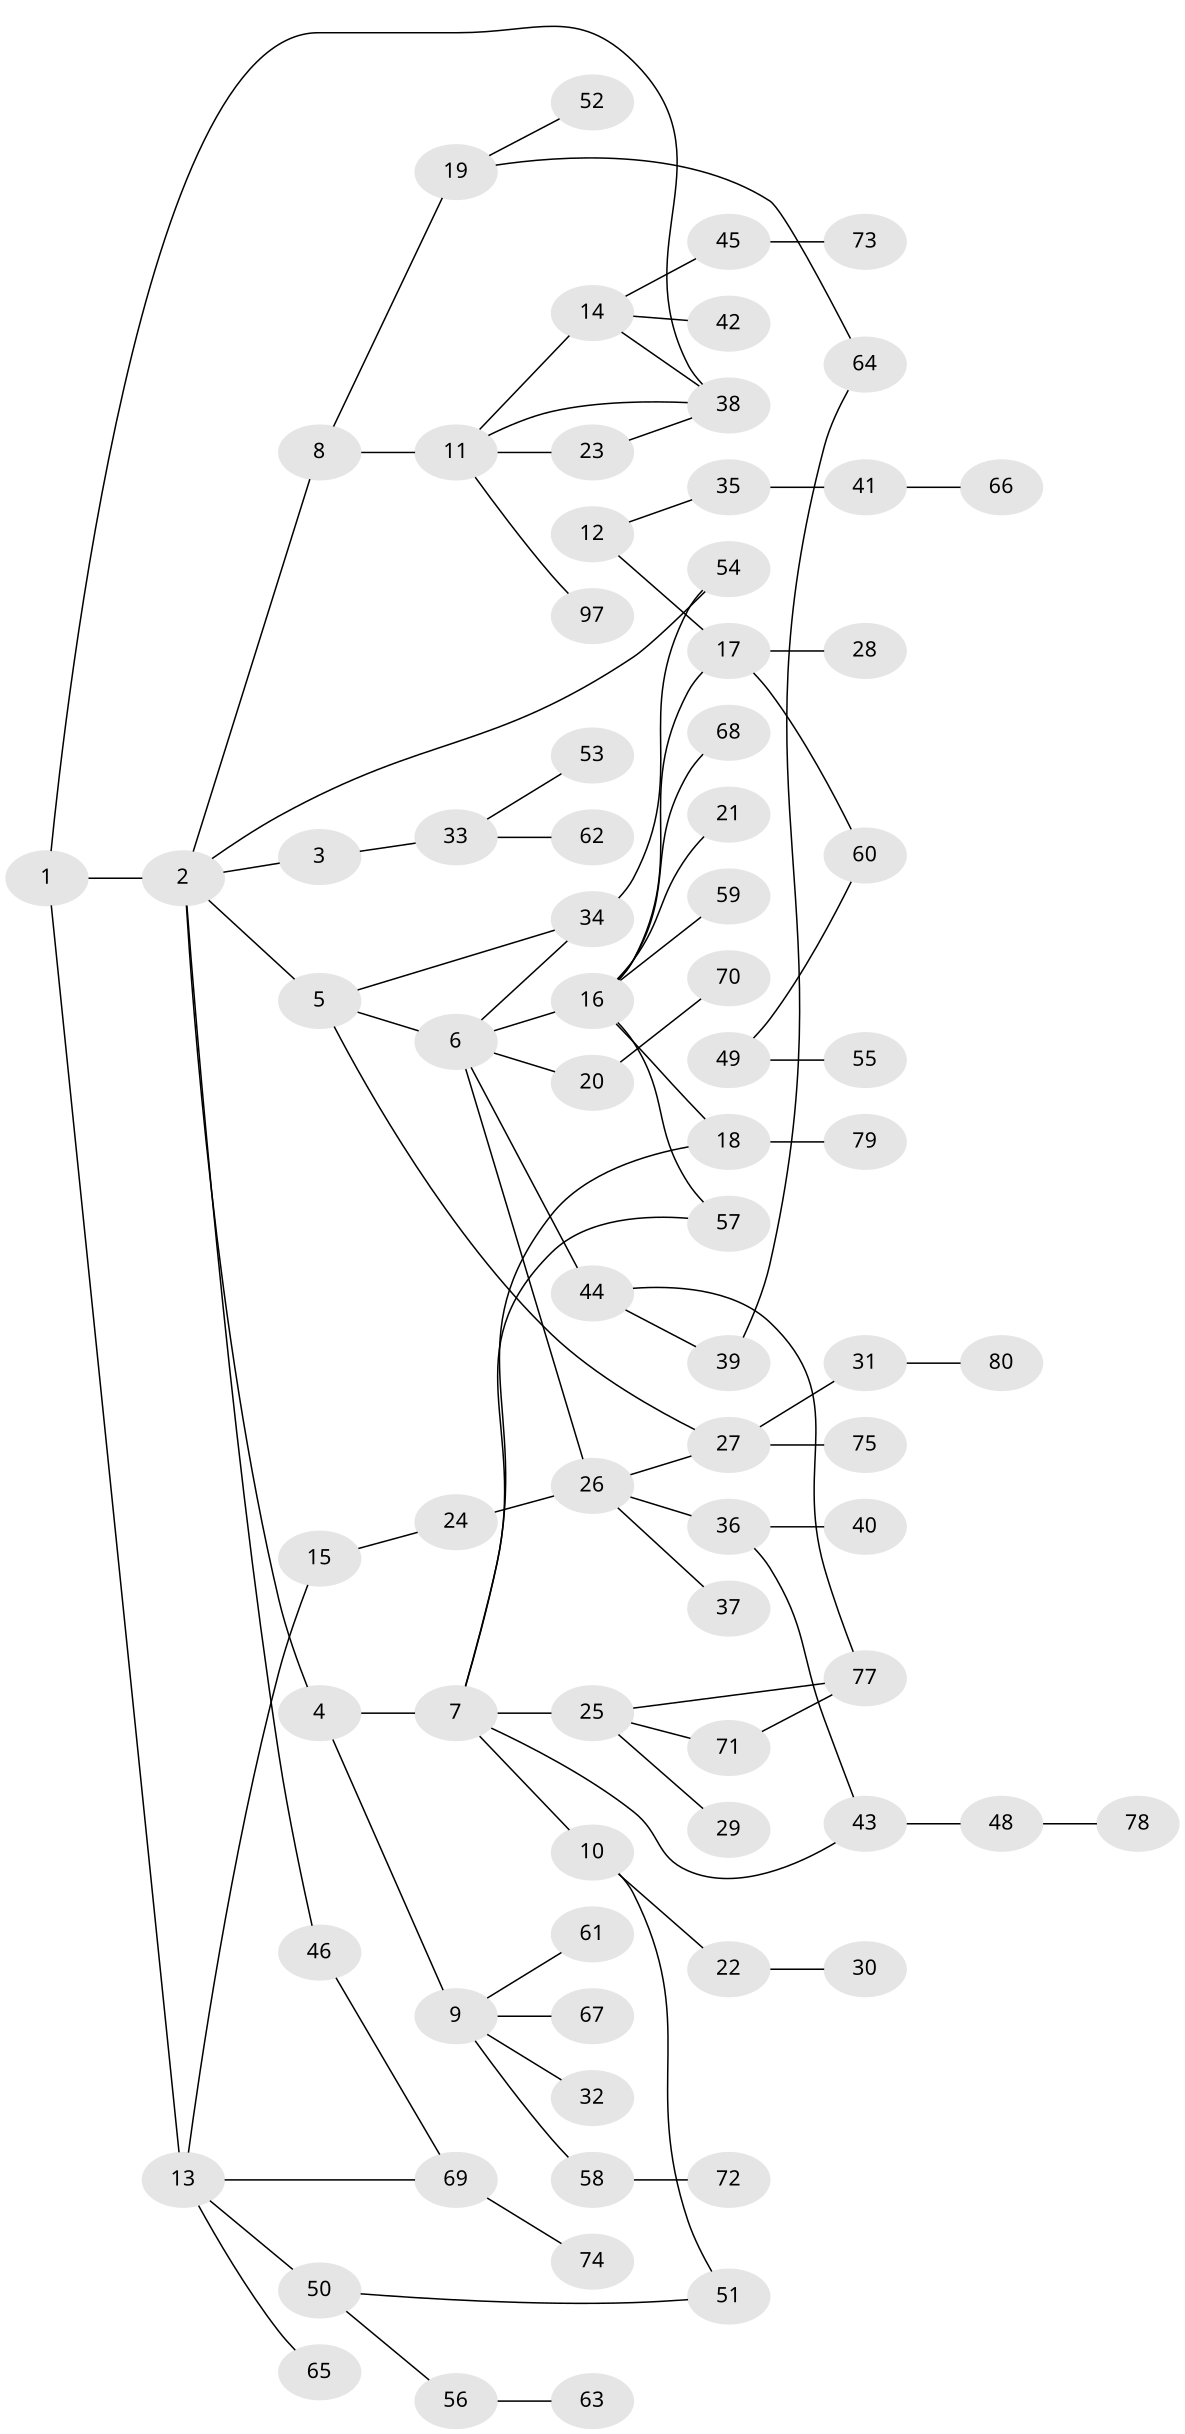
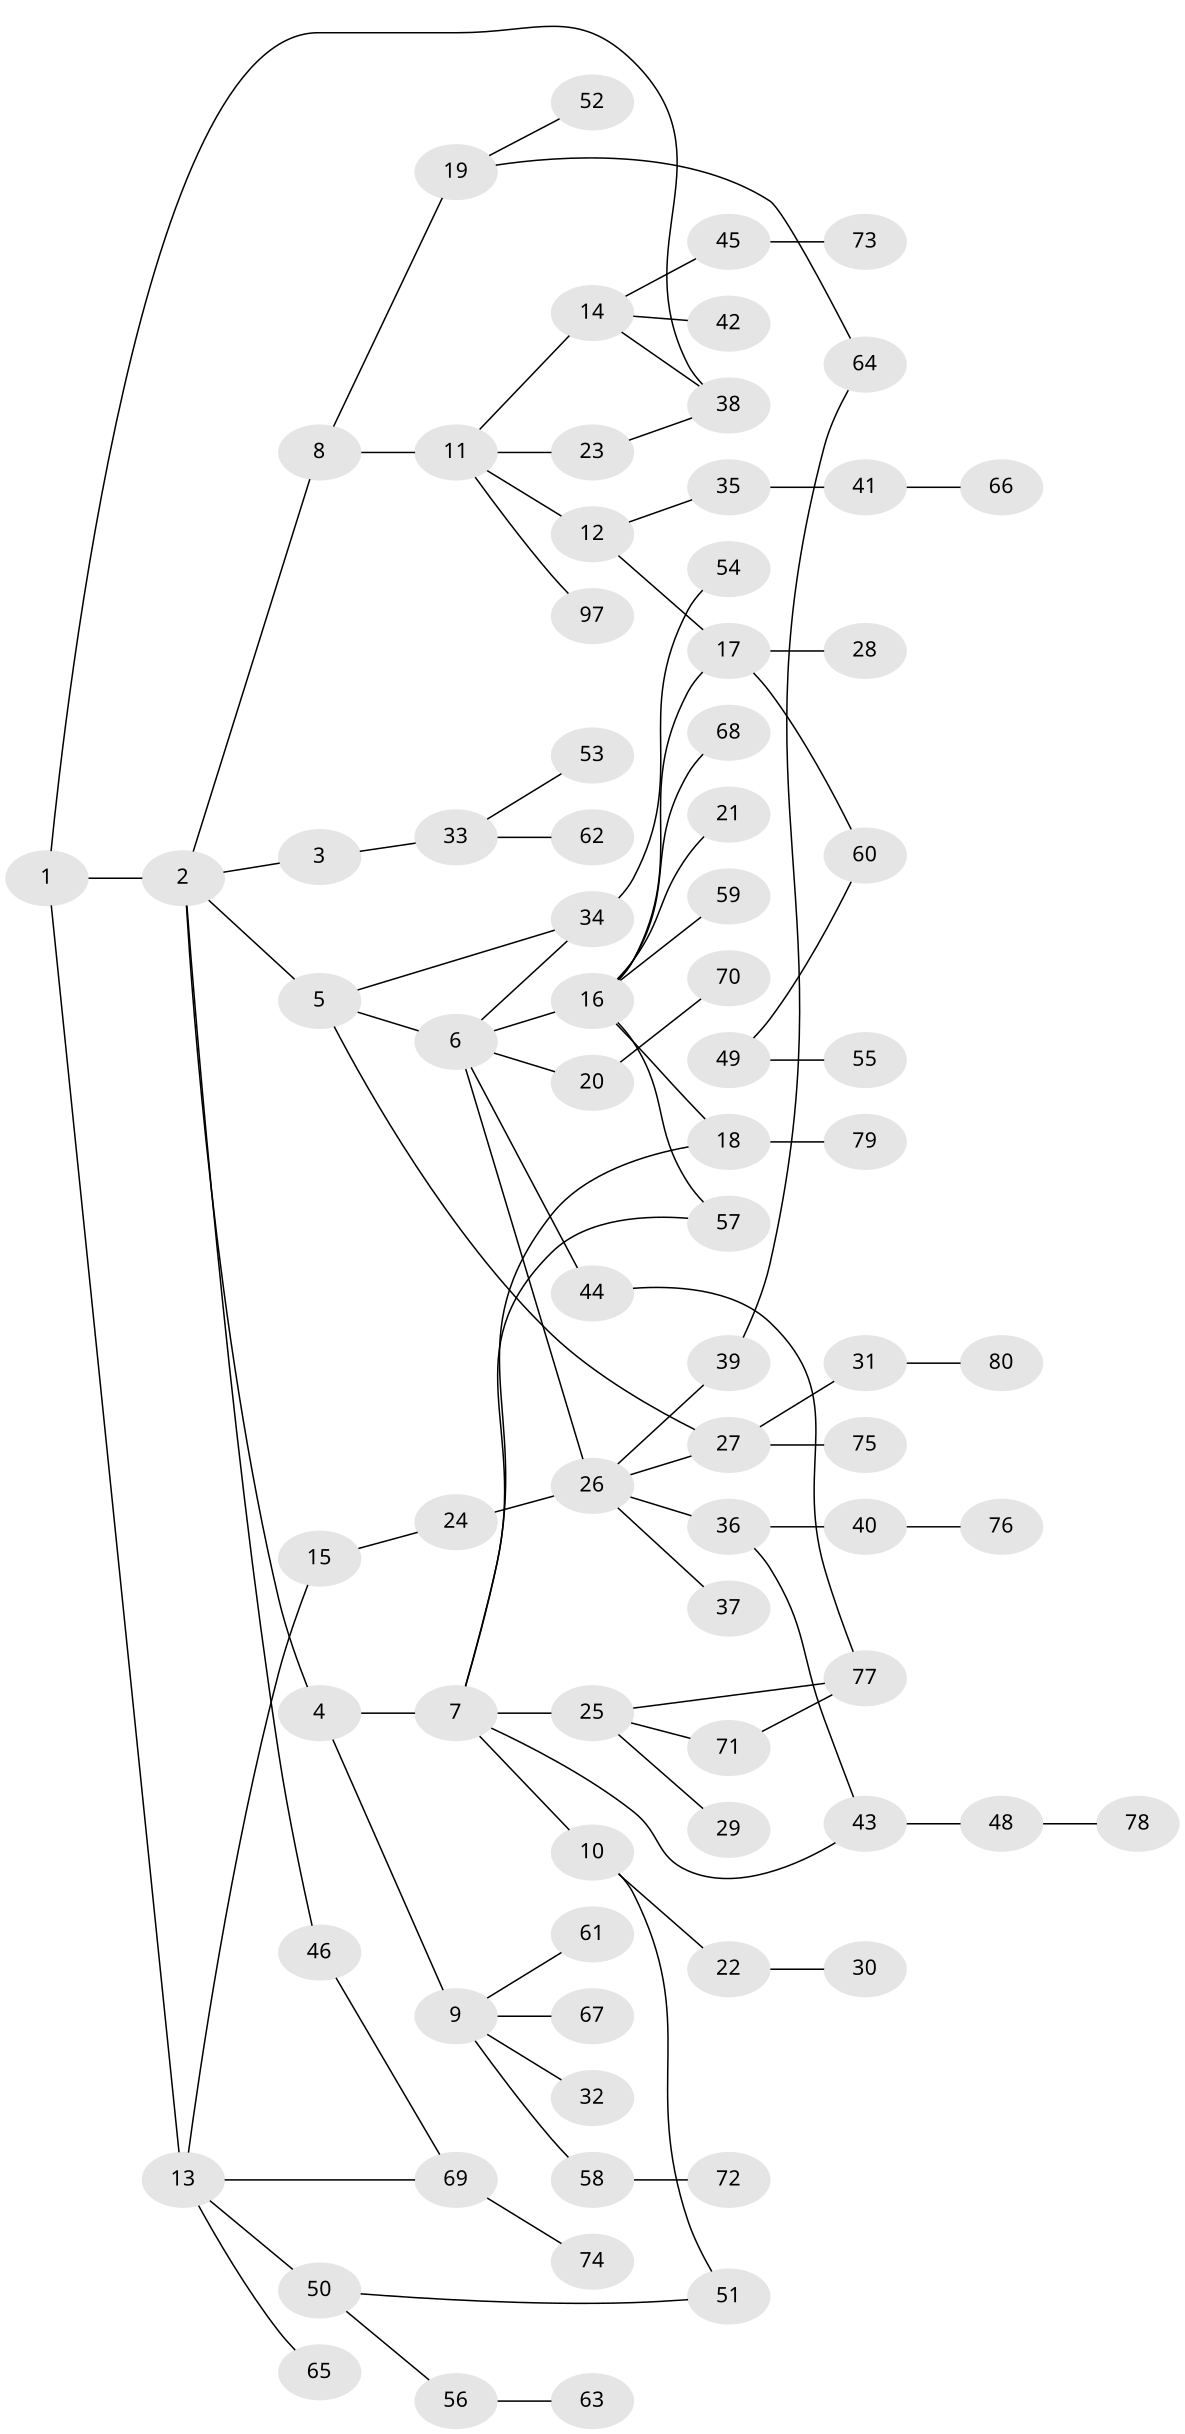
edge "38" -- "11": now "12" -- "11"
edge "54" -- "2": removed
edge "44" -- "39": now "26" -- "39"
node "76": added
